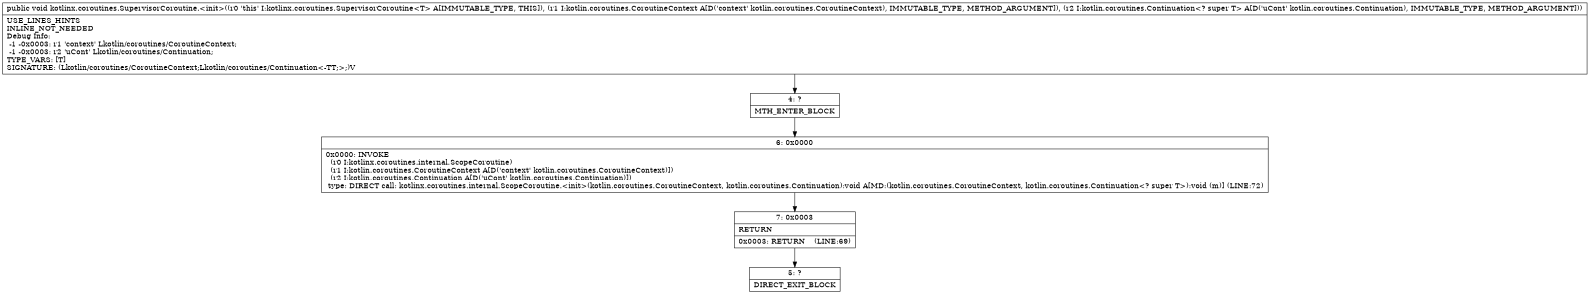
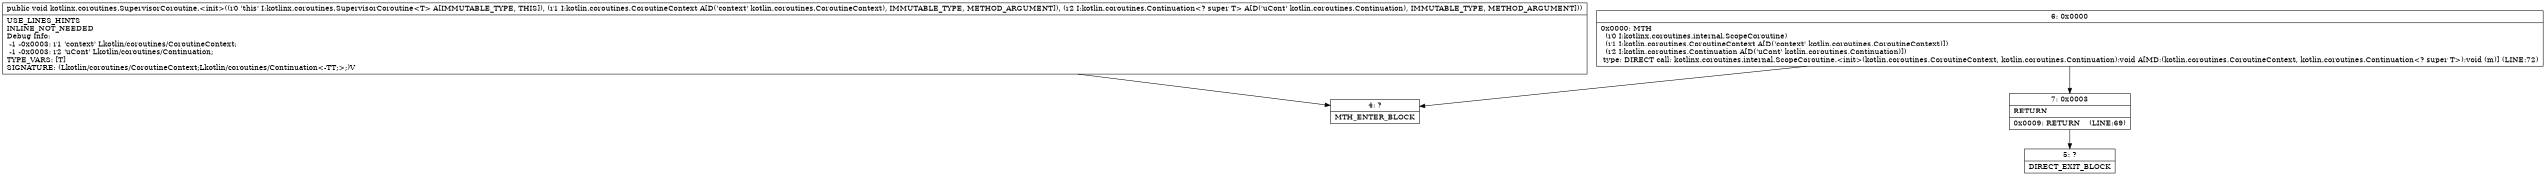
edge "4: ?" -> "6: 0x0000": reversed
node "6: 0x0000": text "0x0000: INVOKE" -> "0x0000: MTH"
node "7: 0x0003": text "0x0003: RETURN    (LINE:69)" -> "0x0009: RETURN    (LINE:69)"
